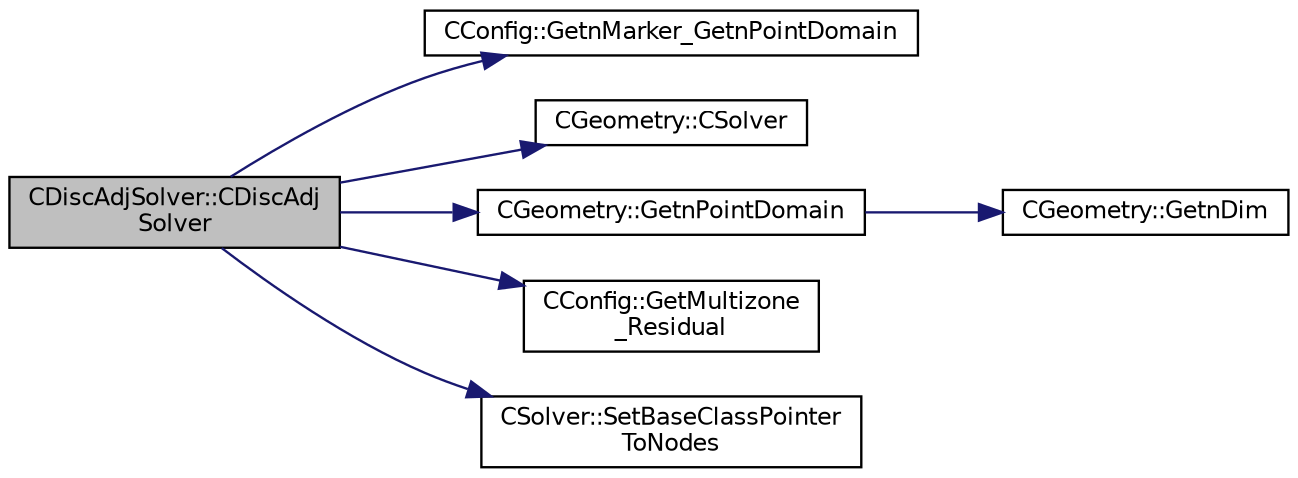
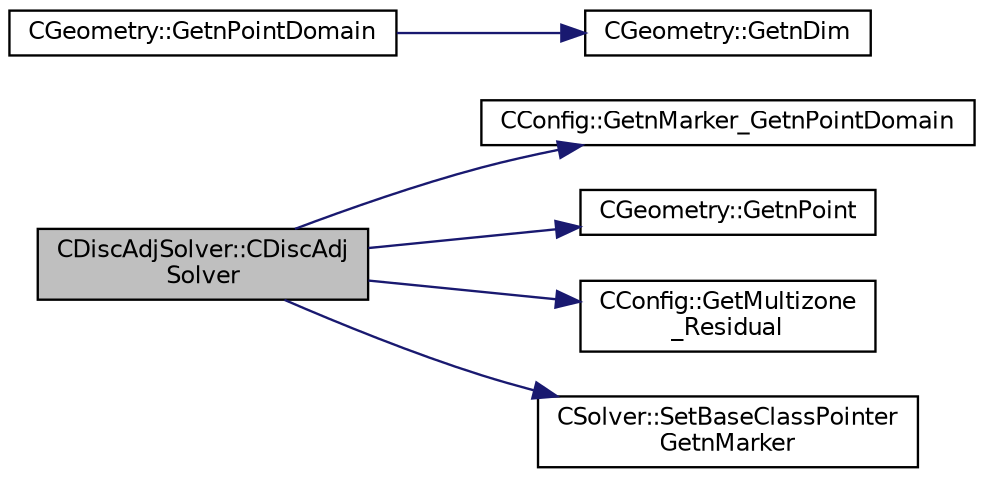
node "CGeometry::CSolver": label "CGeometry::CSolver" -> "CGeometry::GetnPoint"
edge "CDiscAdjSolver::CDiscAdj Solver" -> "CGeometry::GetnPointDomain": removed
node "CSolver::SetBaseClassPointer ToNodes": label "CSolver::SetBaseClassPointer ToNodes" -> "CSolver::SetBaseClassPointer GetnMarker"
